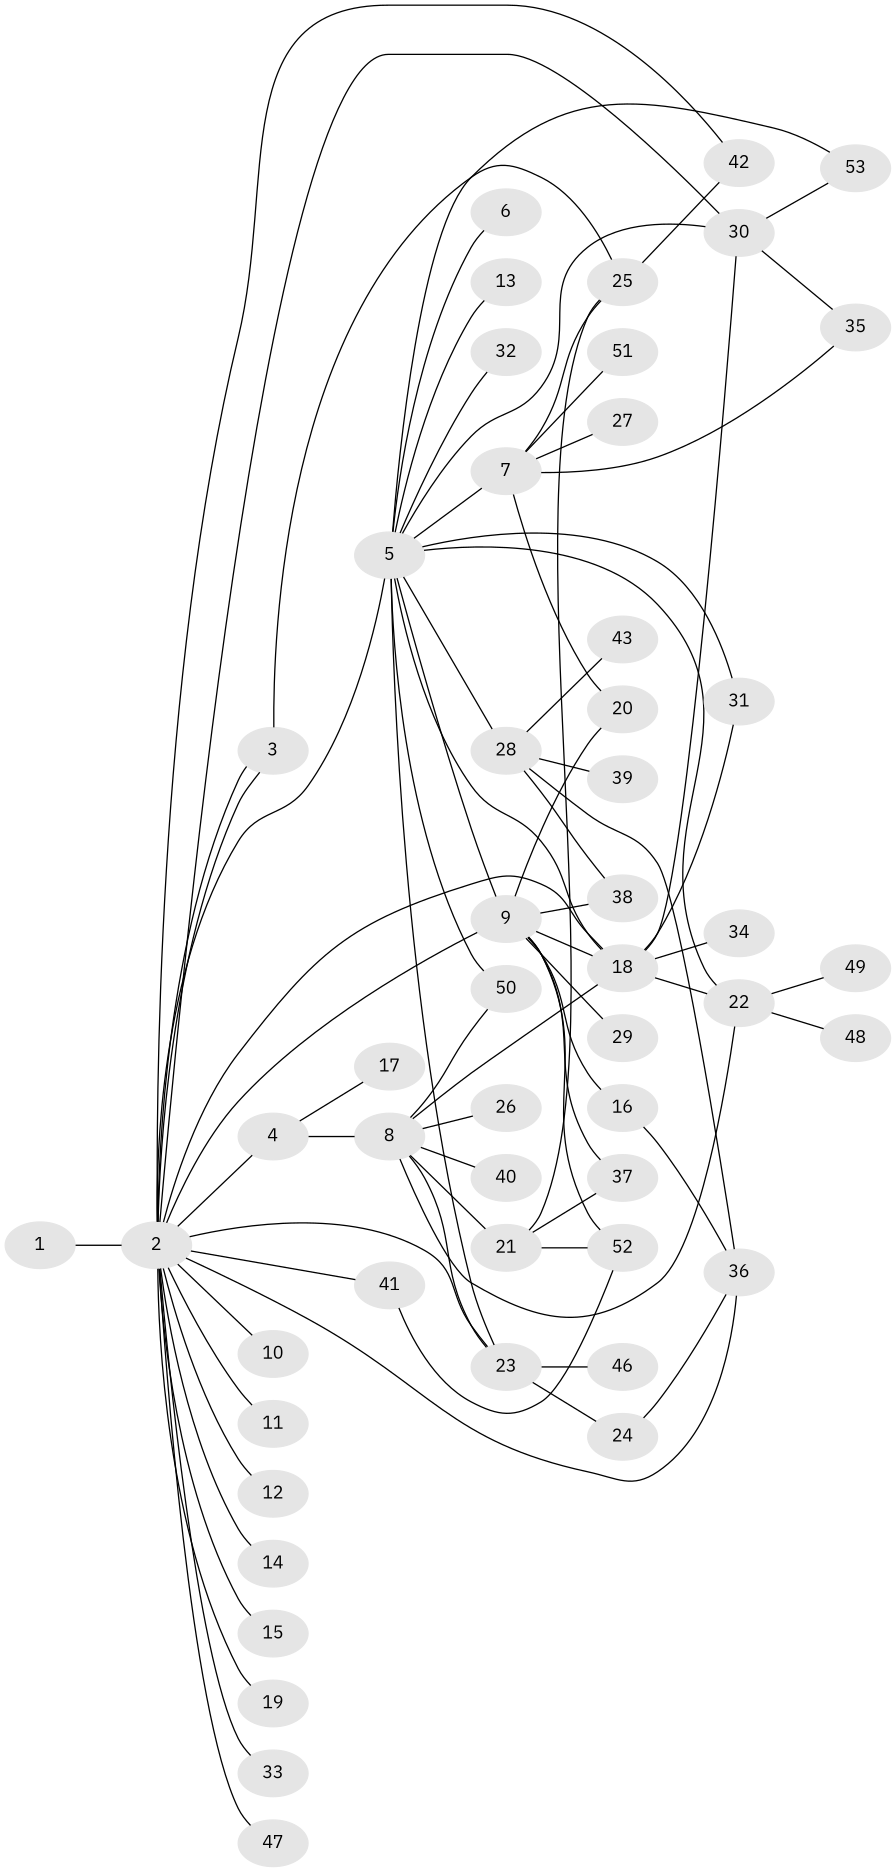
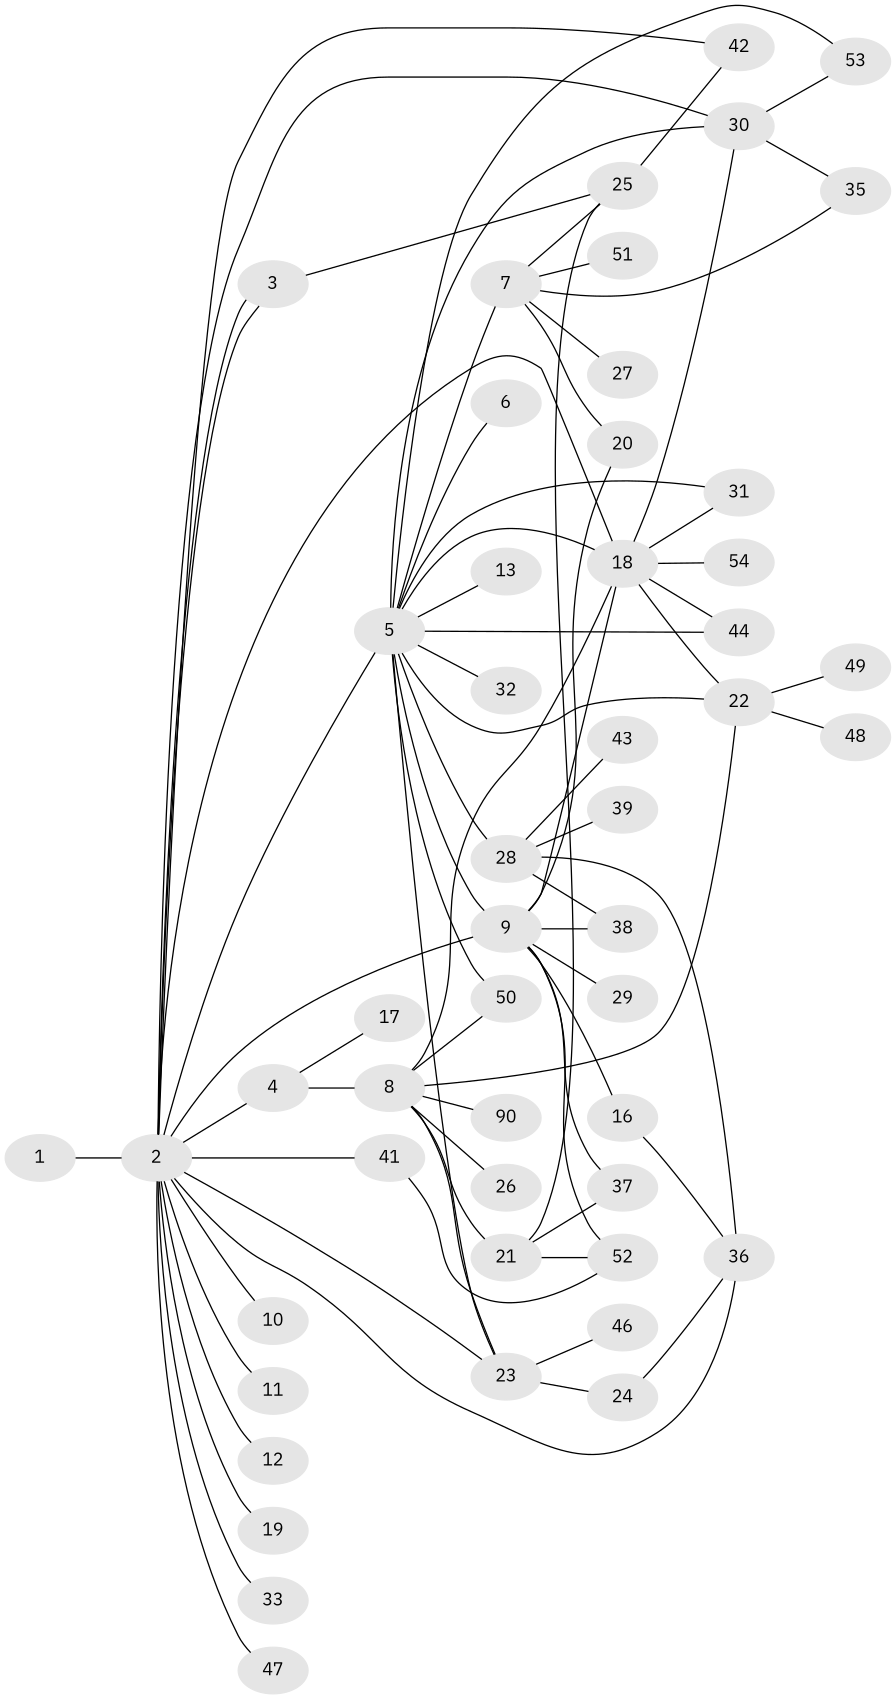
node "44": added
node "34": label "34" -> "54"
node "40": label "40" -> "90"
node "14": removed
node "15": removed
